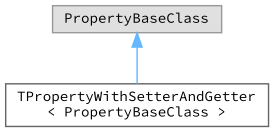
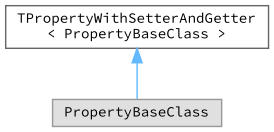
edge "TPropertyWithSetterAndGetter < PropertyBaseClass >" -> "PropertyBaseClass": reversed
